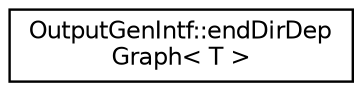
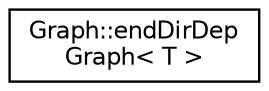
node "OutputGenIntf::endDirDep Graph< T >": label "OutputGenIntf::endDirDep Graph< T >" -> "Graph::endDirDep Graph< T >"
